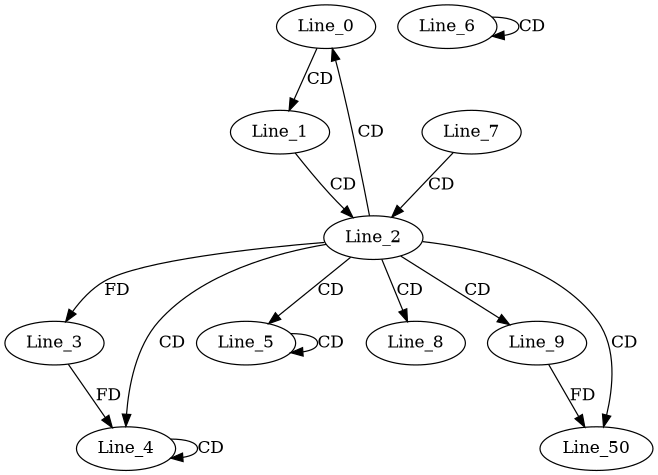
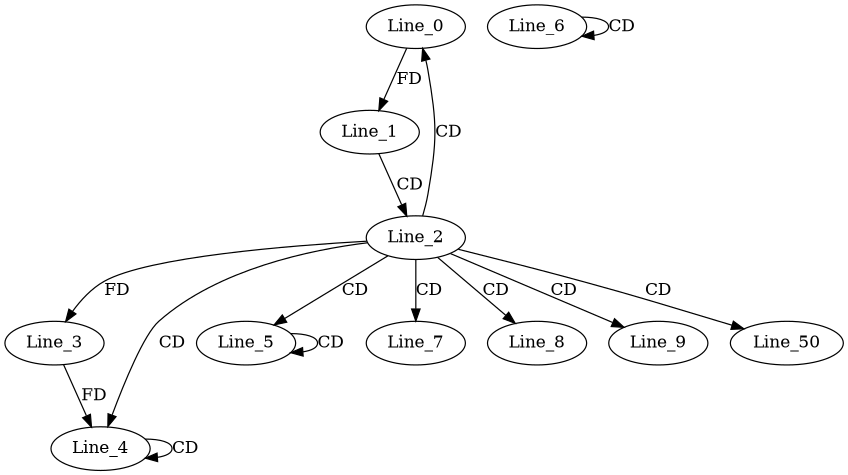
edge "Line_0" -> "Line_1": label "CD" -> "FD"
edge "Line_7" -> "Line_2": reversed
edge "Line_9" -> "Line_50": removed, label "FD"
